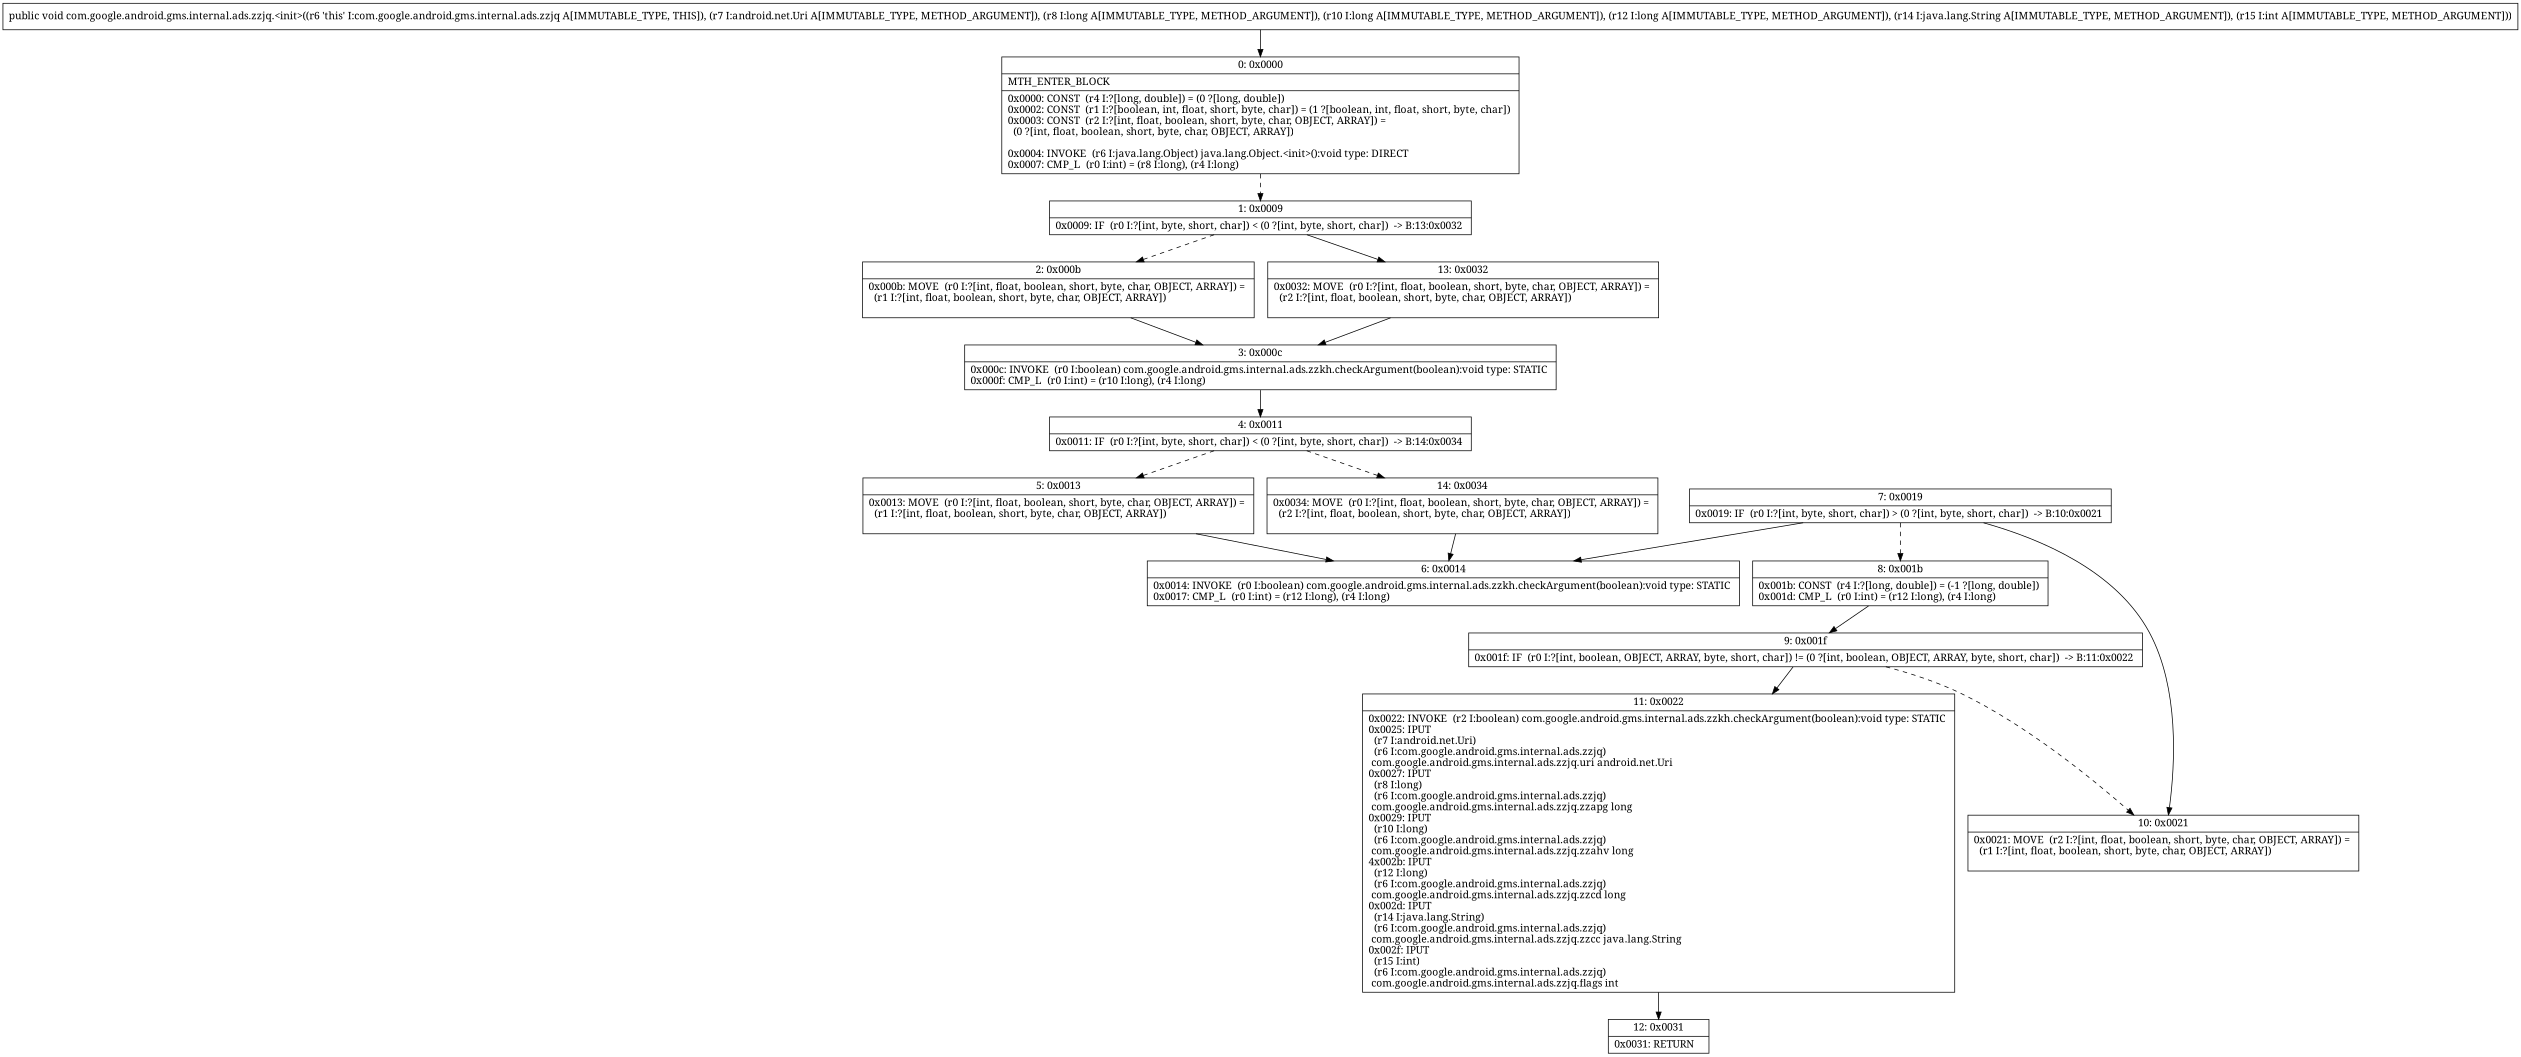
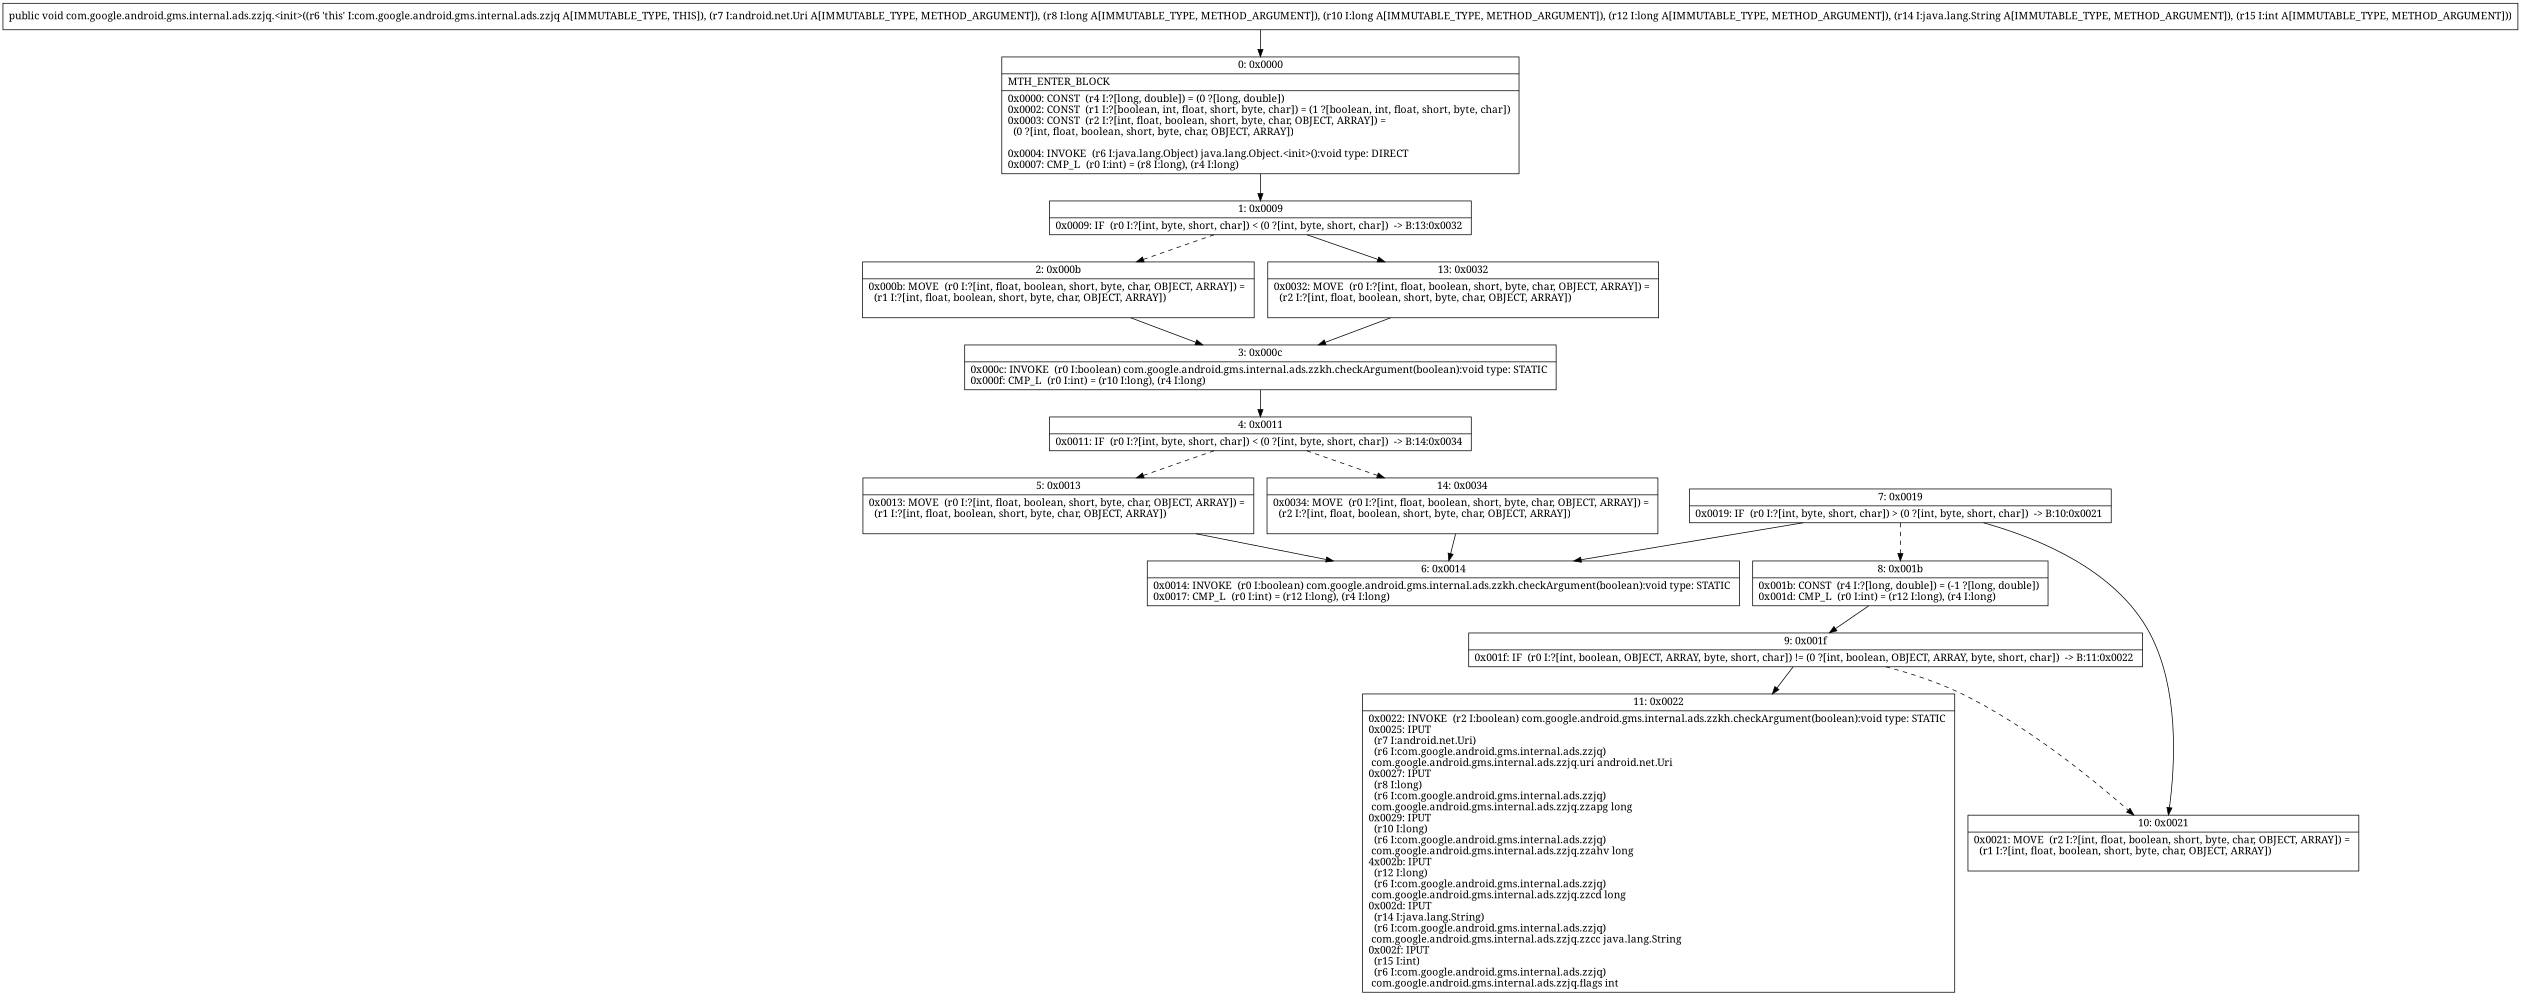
edge "0: 0x0000" -> "1: 0x0009": style dashed -> solid
node "12: 0x0031": removed
